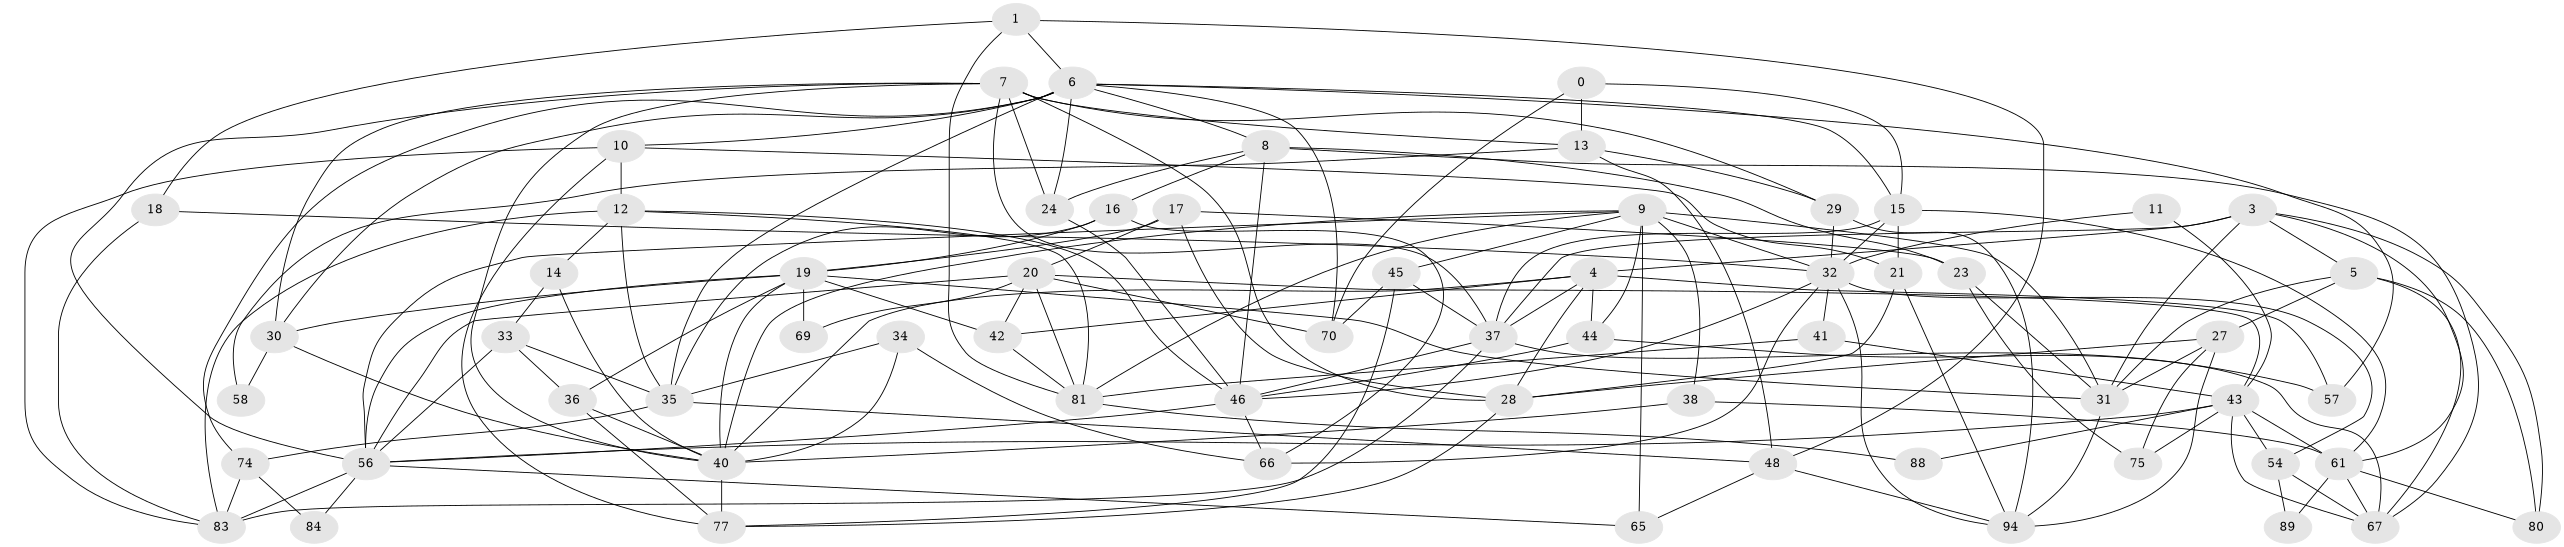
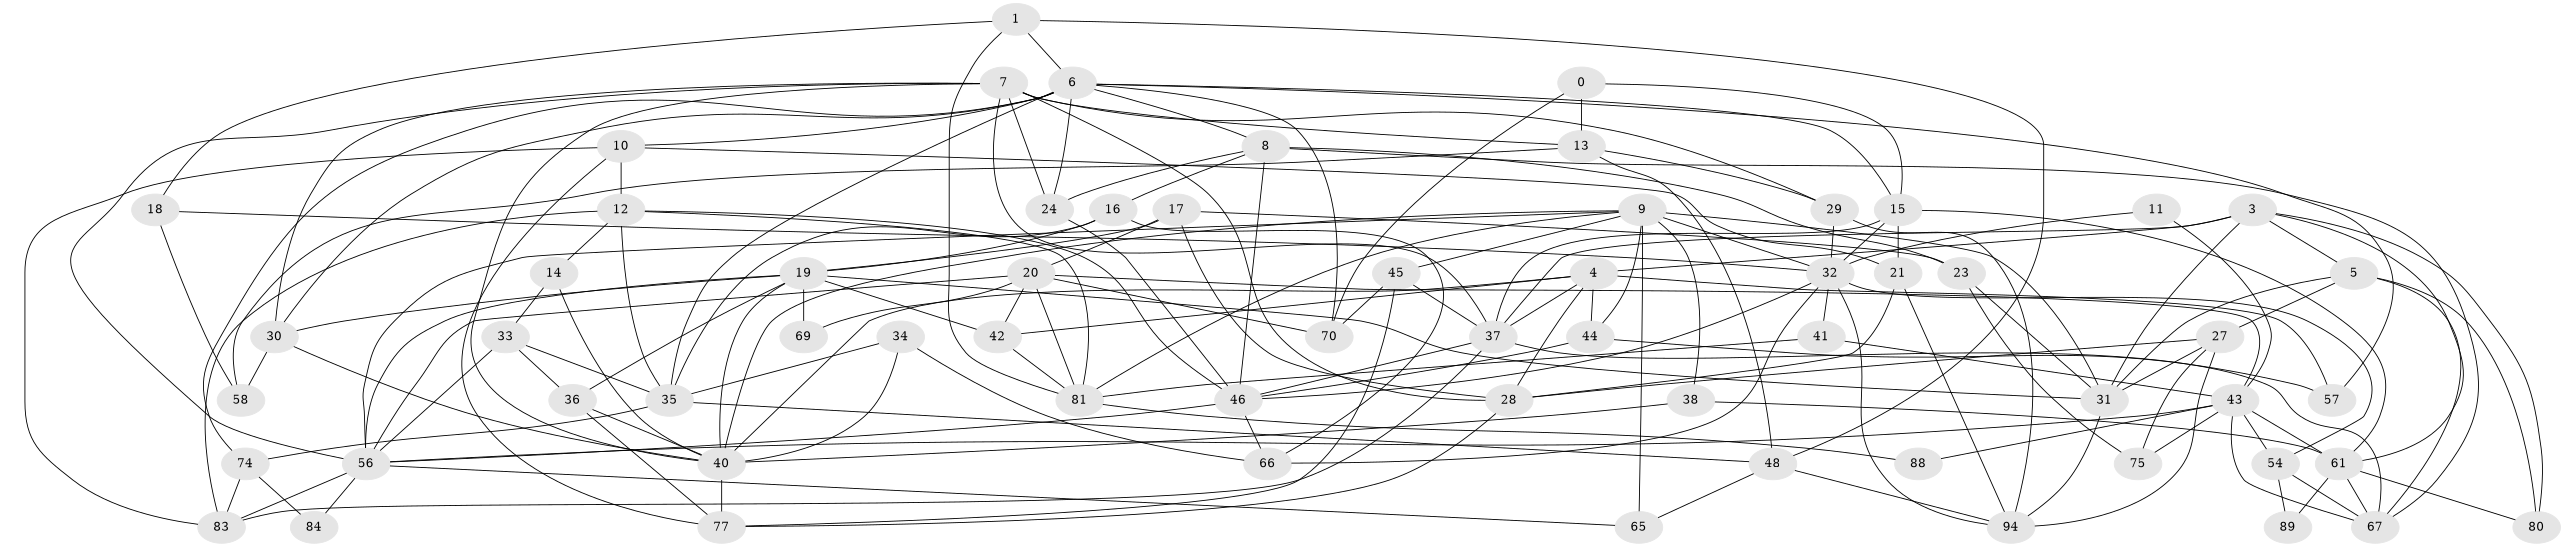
edge "18" -- "83": now "18" -- "58"
